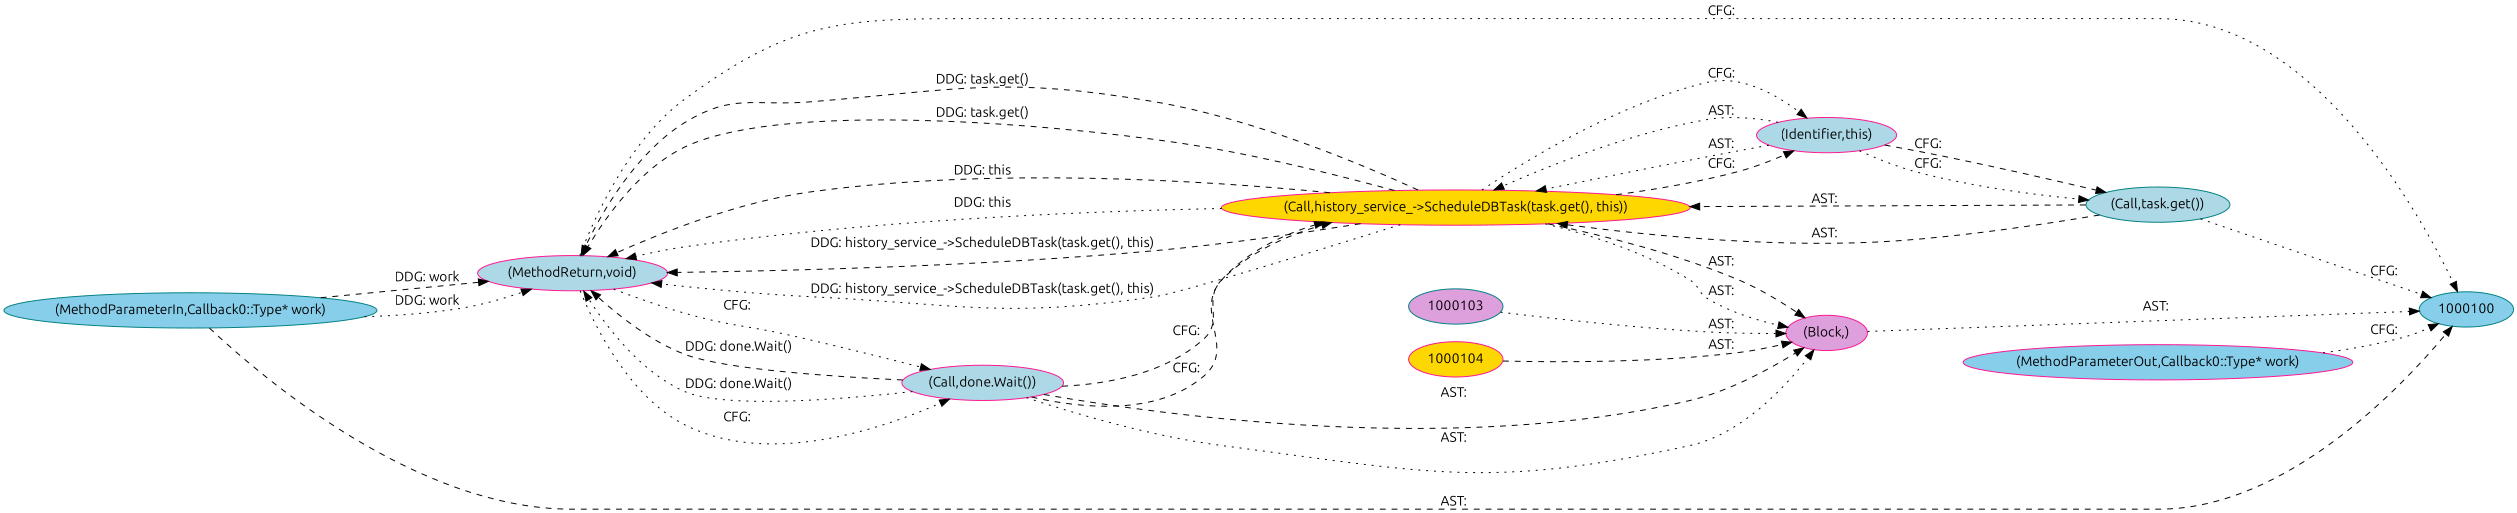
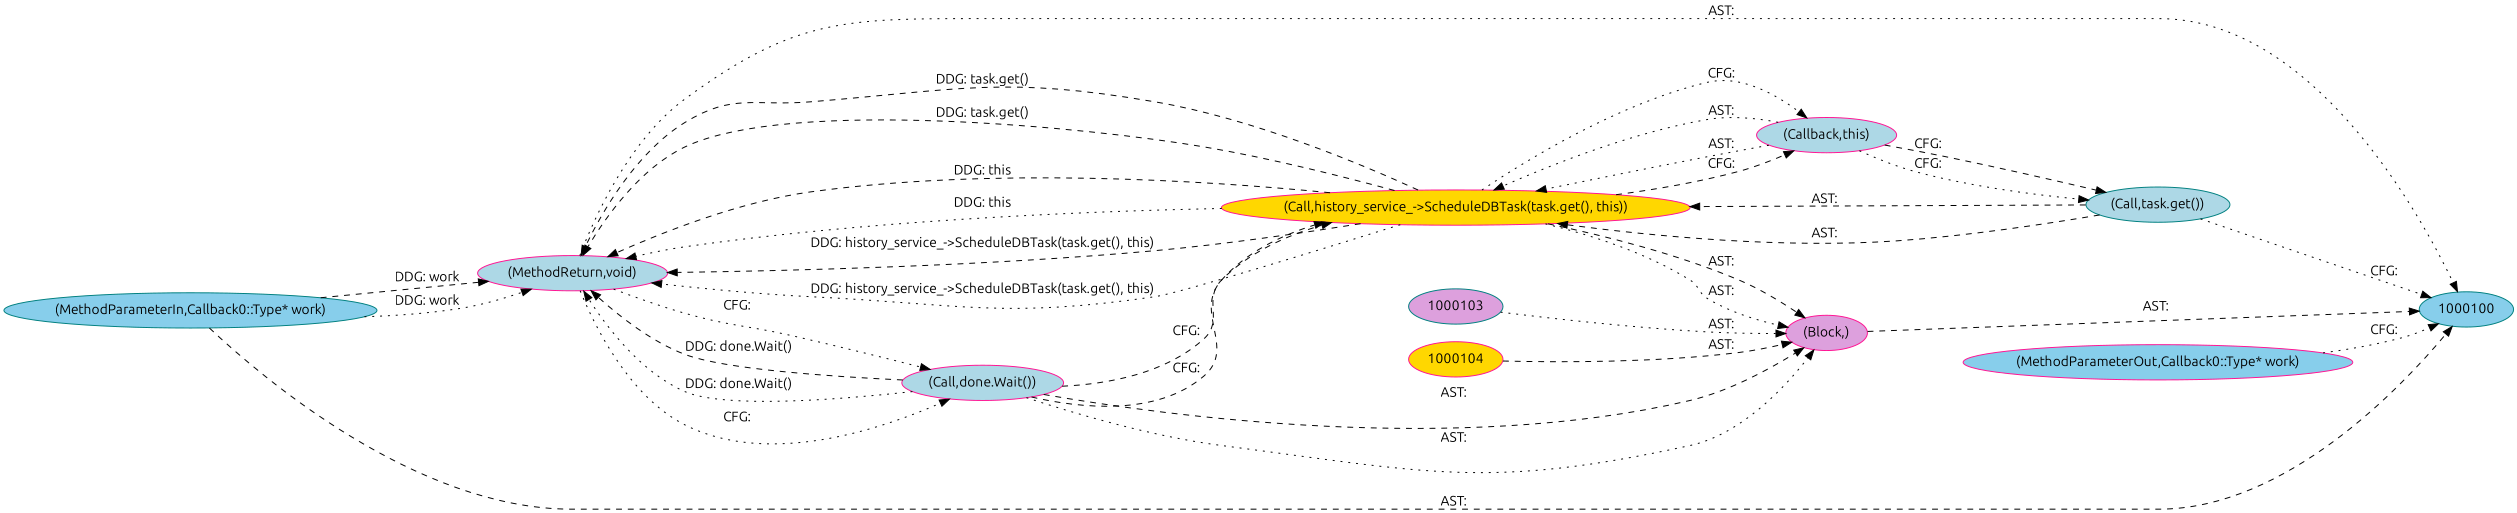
edge "(MethodReturn,void)" -> "1000100": label "CFG: " -> "AST: "
node "(Identifier,this)": label "(Identifier,this)" -> "(Callback,this)"
edge "(Block,)" -> "1000100": style dotted -> dashed
